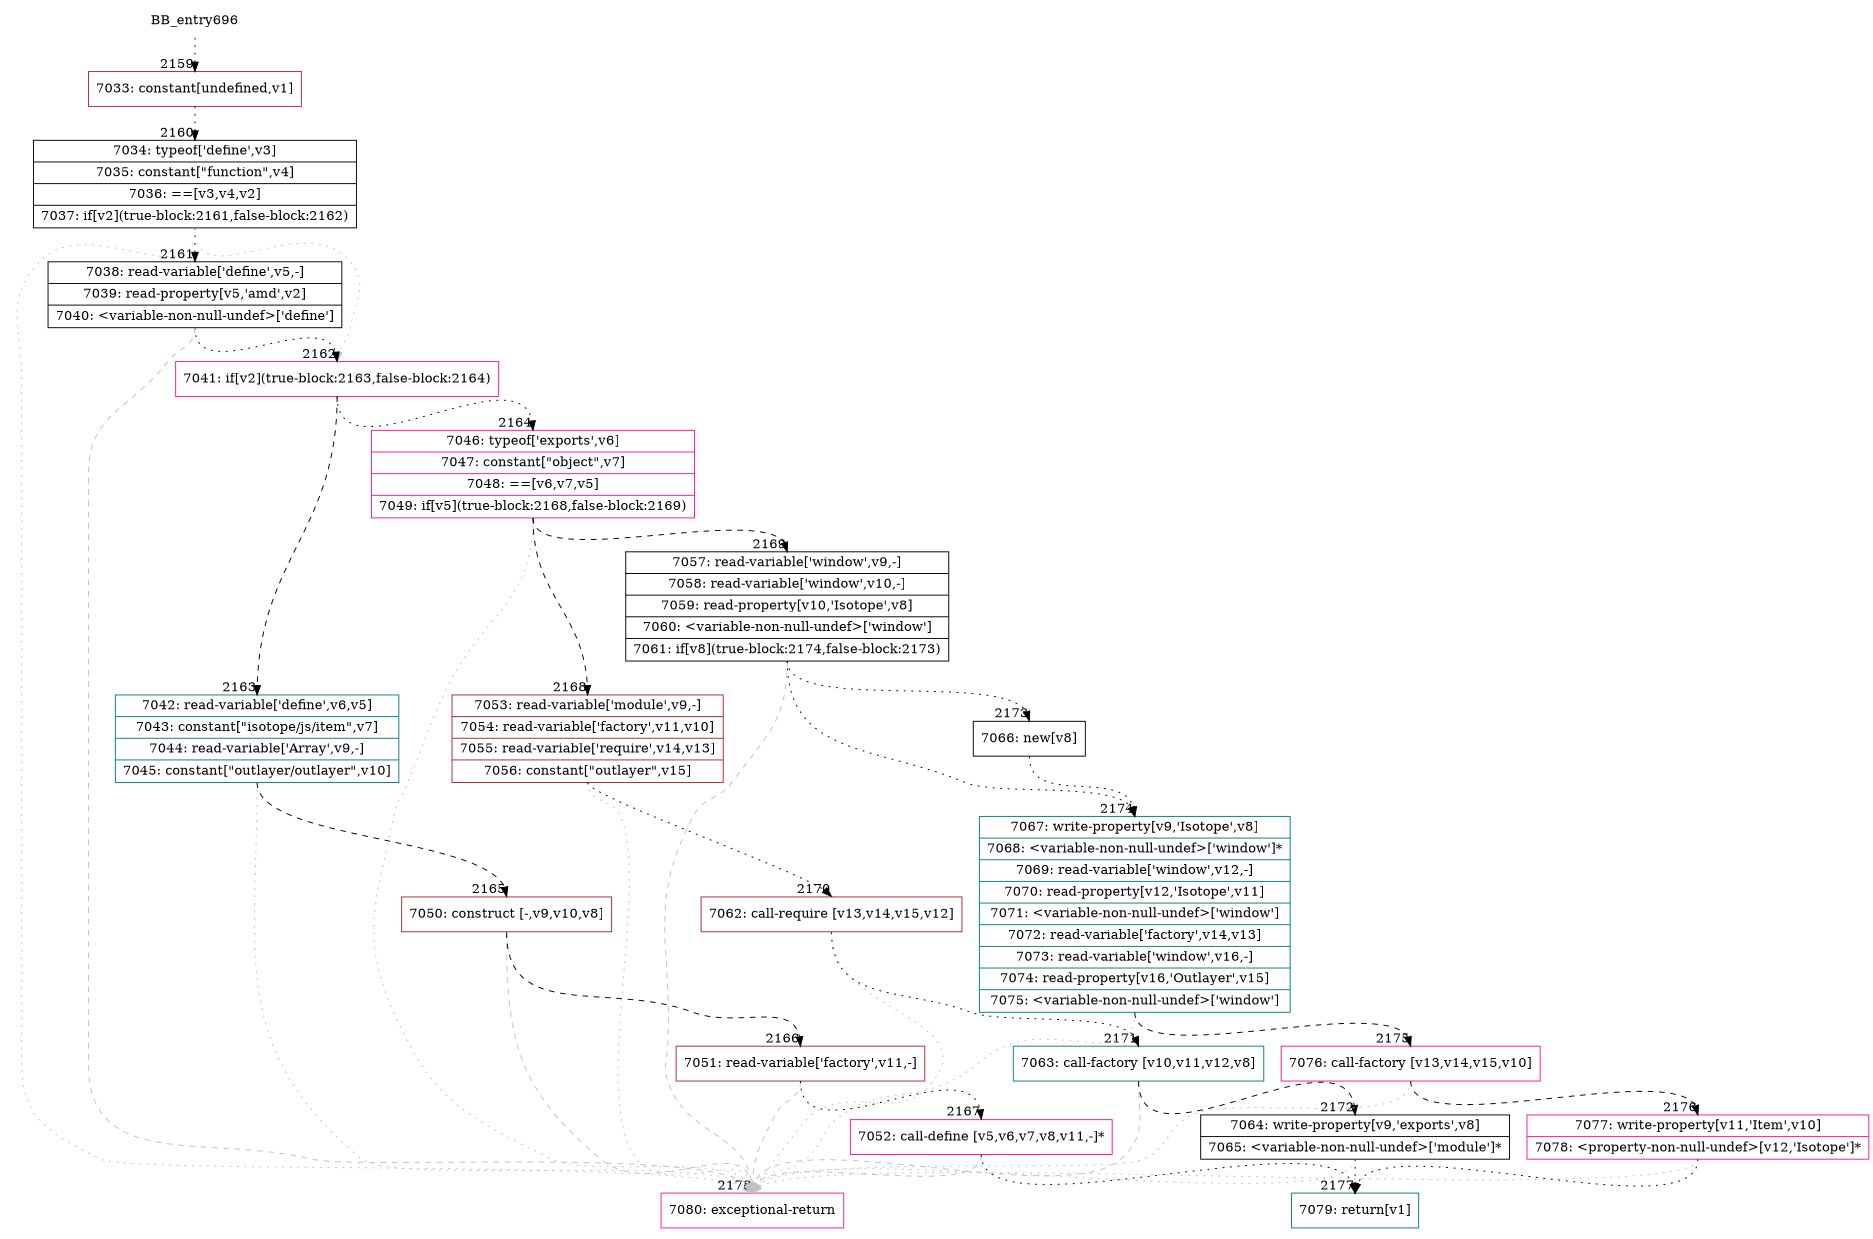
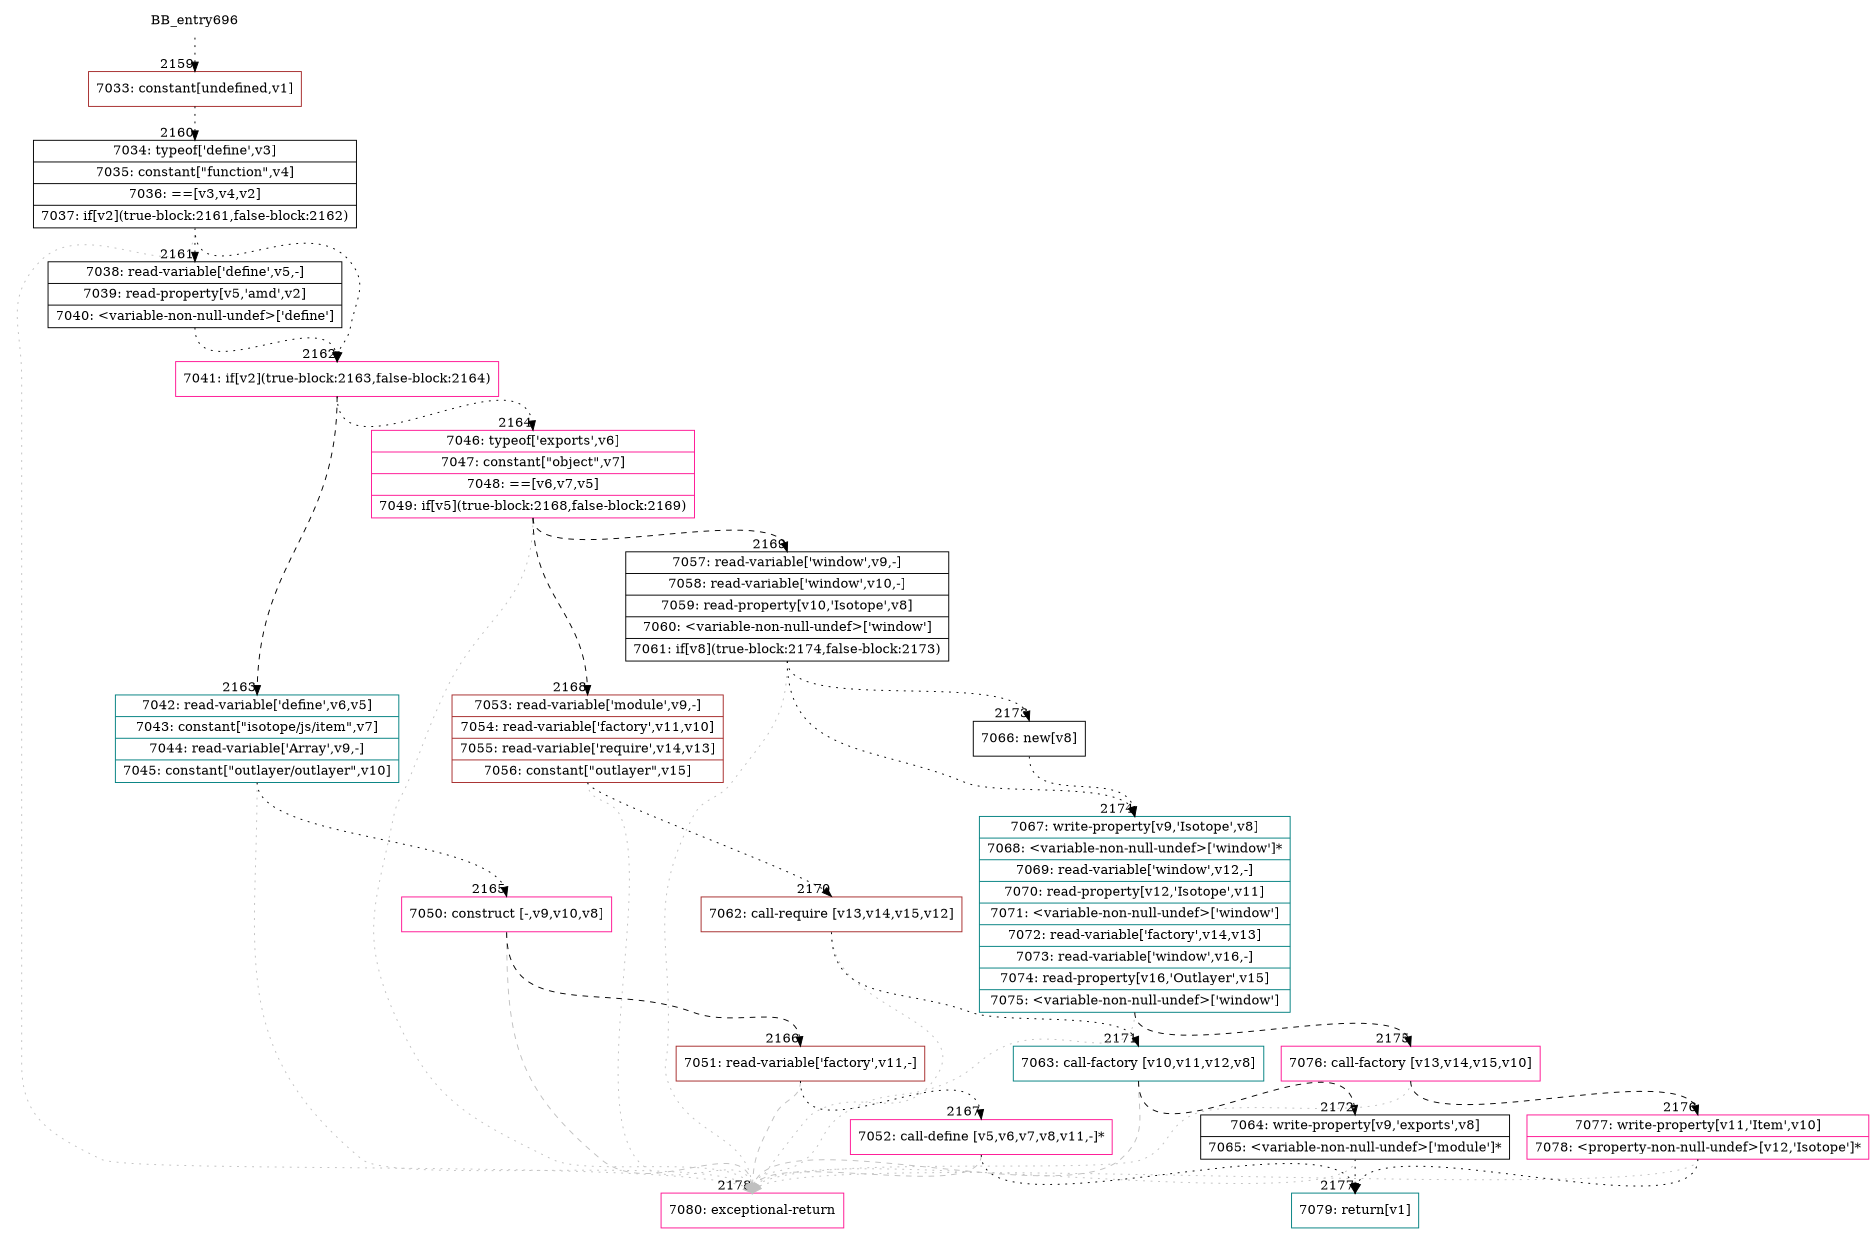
edge "7034: typeof['define',v3]" -> "7041: if[v2](true-block:2163,false-block:2164)": color gray -> black
edge "7042: read-variable['define',v6,v5]" -> "7050: construct [-,v9,v10,v8]": style dashed -> dotted
node "7050: construct [-,v9,v10,v8]": color brown -> deeppink
edge "7057: read-variable['window',v9,-]" -> "7080: exceptional-return": style dashed -> dotted
edge "7038: read-variable['define',v5,-]" -> "7080: exceptional-return": removed
